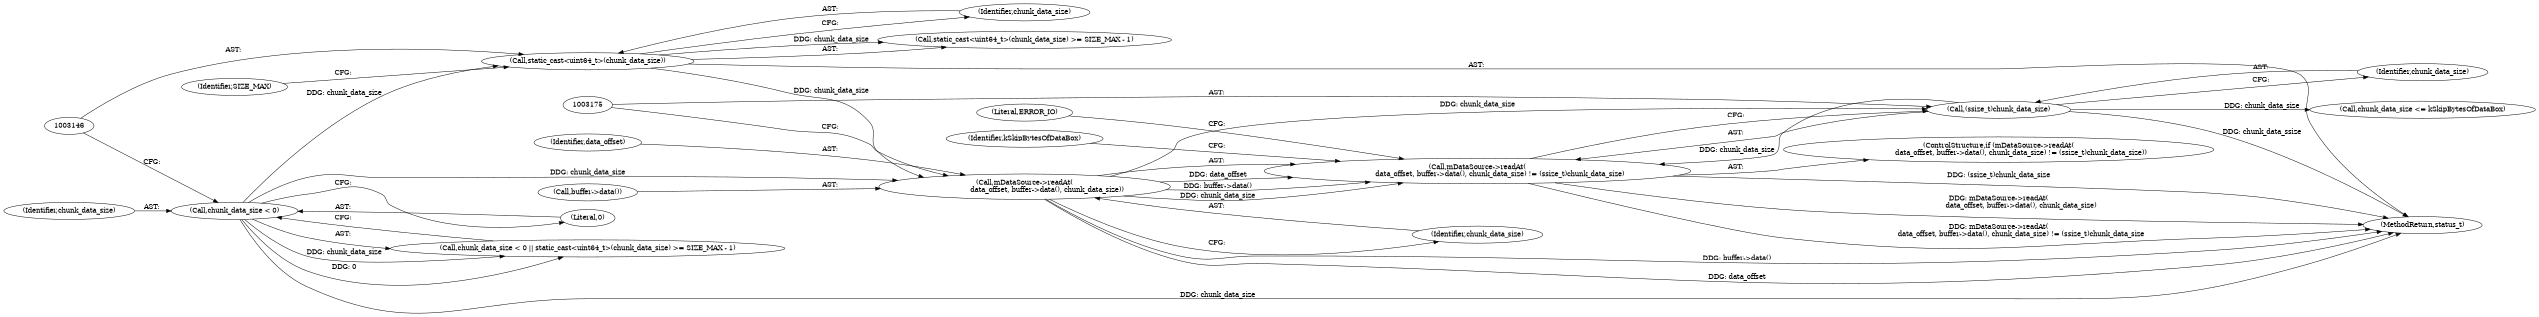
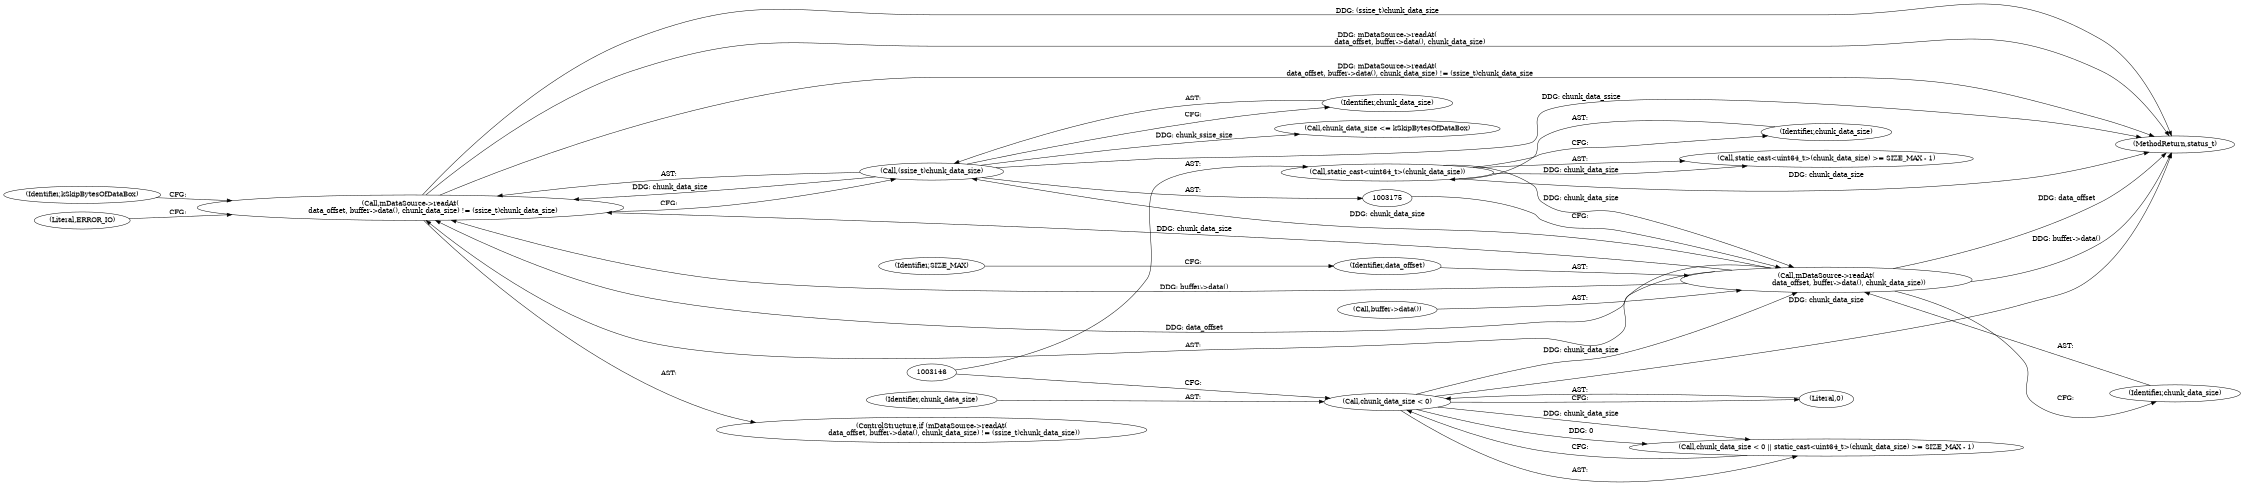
edge "(Call,static_cast<uint64_t>(chunk_data_size))" -> "(MethodReturn,status_t)": label "AST: " -> "DDG: chunk_data_size"
edge "(Identifier,SIZE_MAX)" -> "(Call,static_cast<uint64_t>(chunk_data_size))": now "(Identifier,SIZE_MAX)" -> "(Identifier,data_offset)"
edge "1003175" -> "(Call,(ssize_t)chunk_data_size)": reversed
edge "(Call,(ssize_t)chunk_data_size)" -> "(Call,chunk_data_size <= kSkipBytesOfDataBox)": label "DDG: chunk_data_size" -> "DDG: chunk_ssize_size"
edge "(Call,chunk_data_size < 0)" -> "(Call,static_cast<uint64_t>(chunk_data_size))": removed, label "DDG: chunk_data_size"
